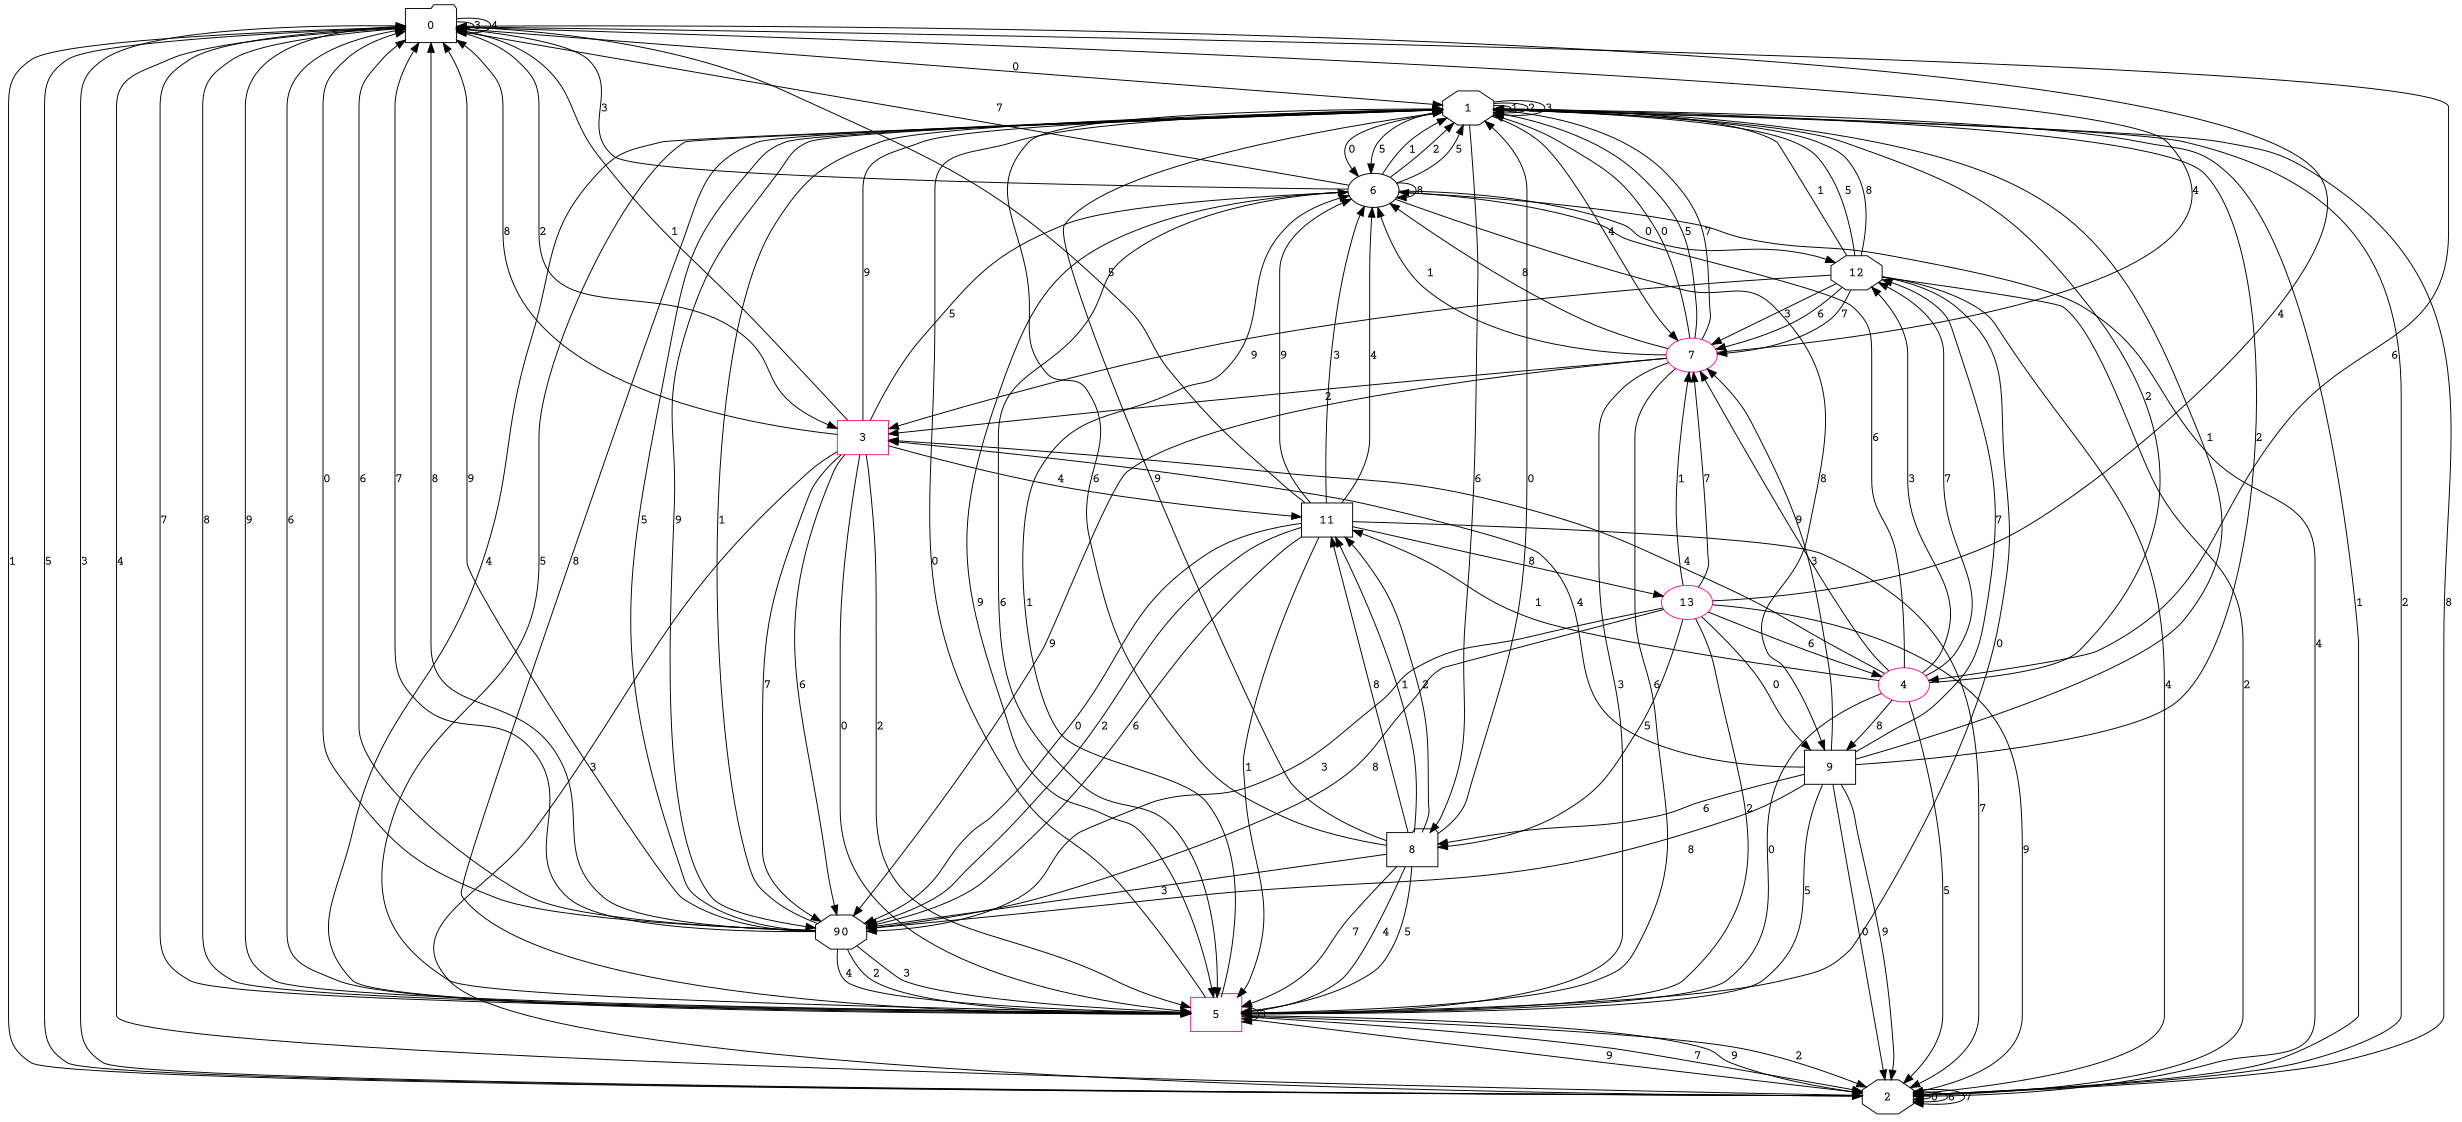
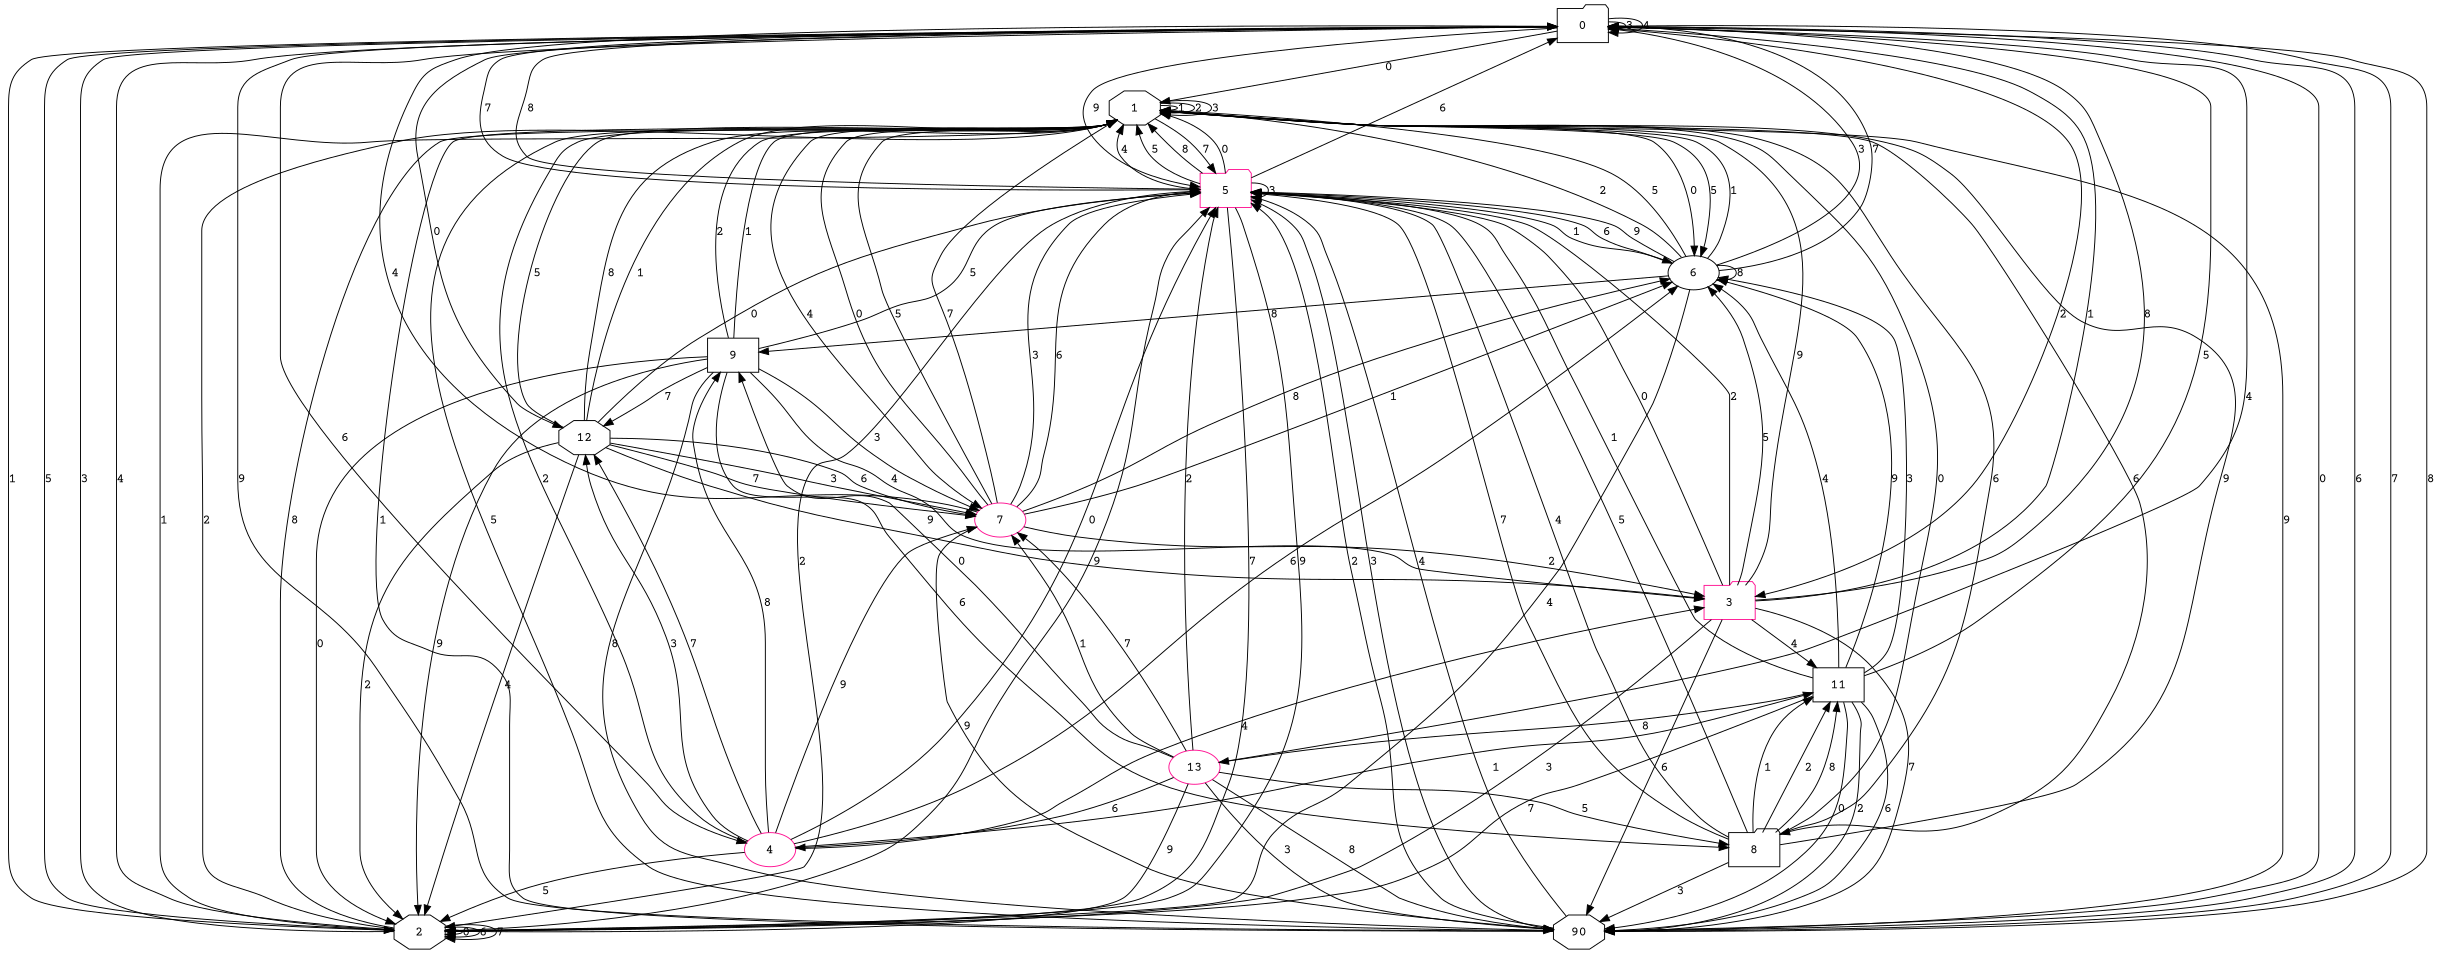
edge "1" -> "5": added, label "7"
edge "6" -> "12": now "0" -> "12"
node "3": shape box -> folder
